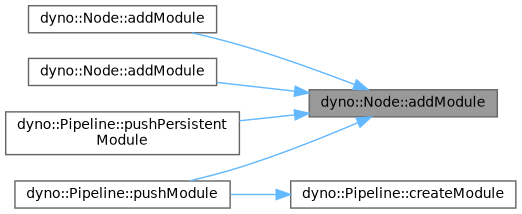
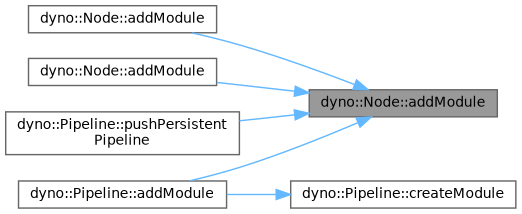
node "dyno::Pipeline::pushPersistent Module": label "dyno::Pipeline::pushPersistent Module" -> "dyno::Pipeline::pushPersistent Pipeline"
node "dyno::Pipeline::pushModule": label "dyno::Pipeline::pushModule" -> "dyno::Pipeline::addModule"
